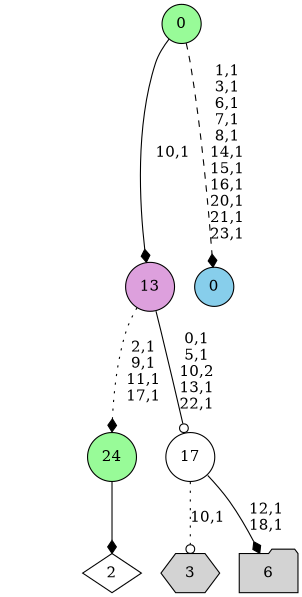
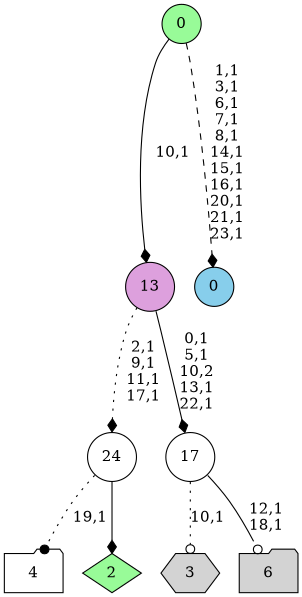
edge "13" -> "17": arrowhead odot -> diamond
node "24": fillcolor palegreen -> white
edge "17" -> "6": arrowhead diamond -> odot
node "4": added
node "2": fillcolor white -> palegreen
